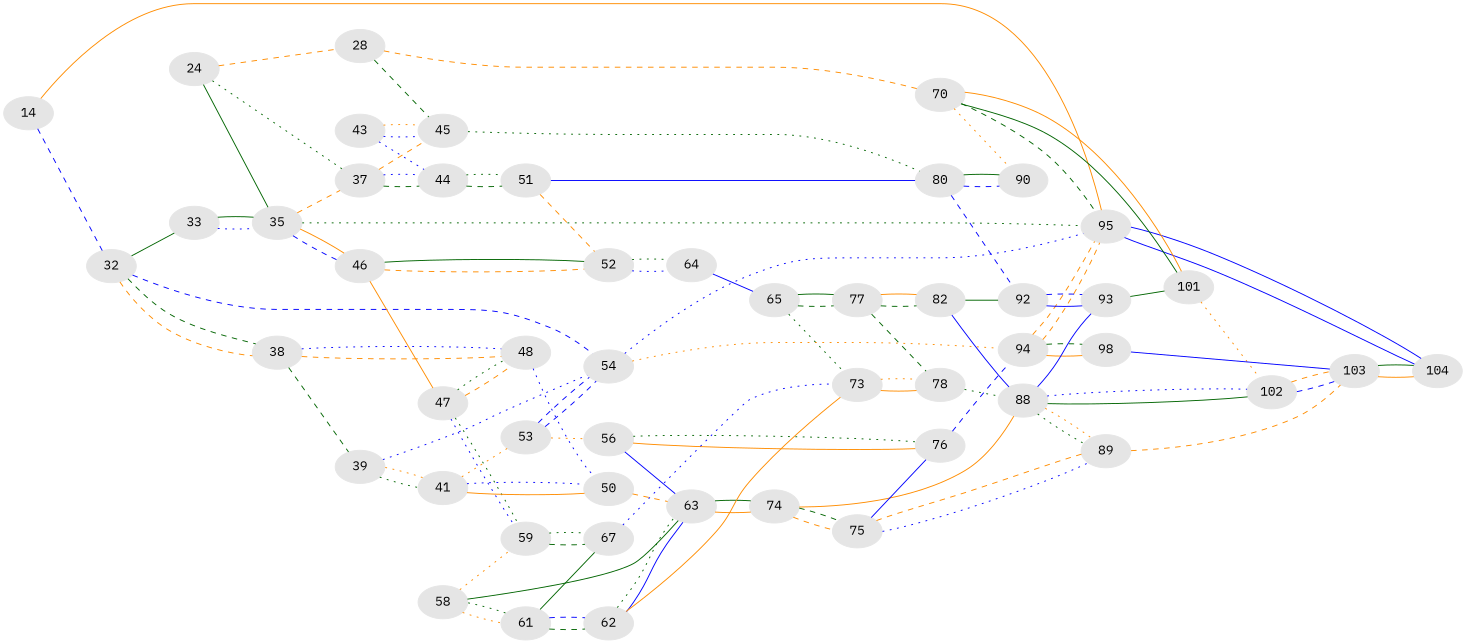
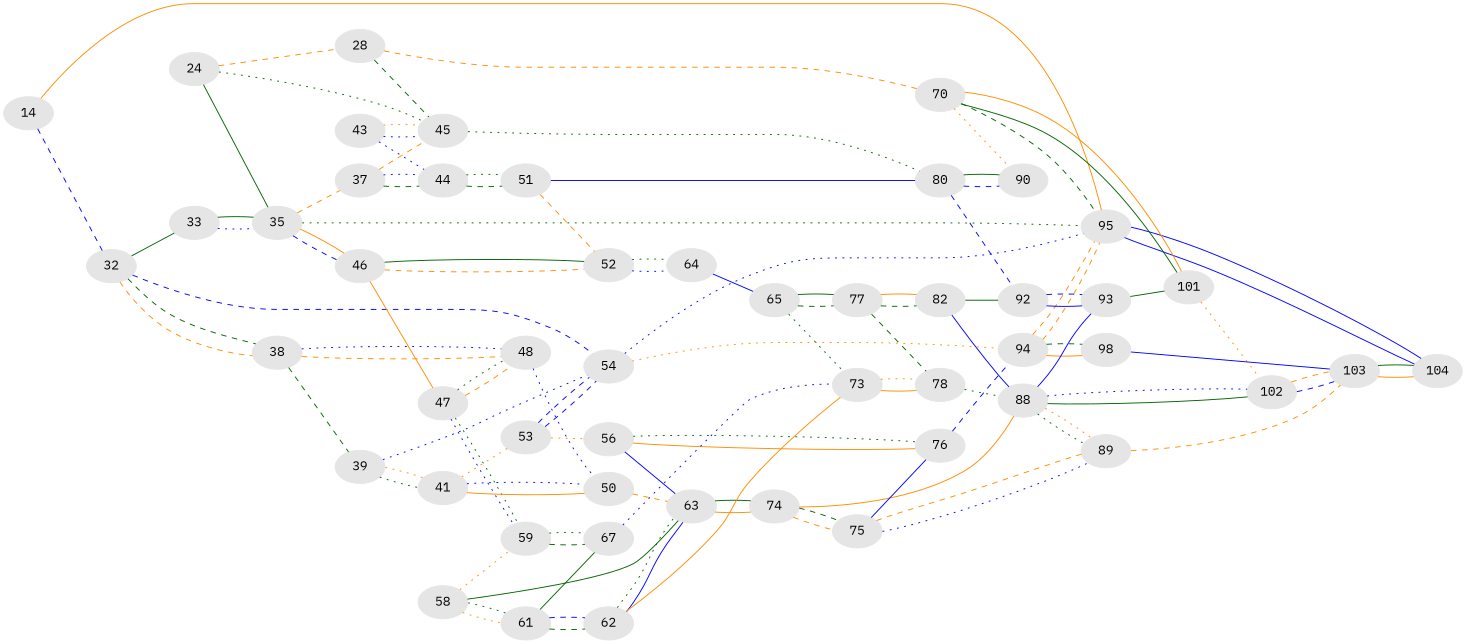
edge "24" -- "37": now "24" -- "45"
